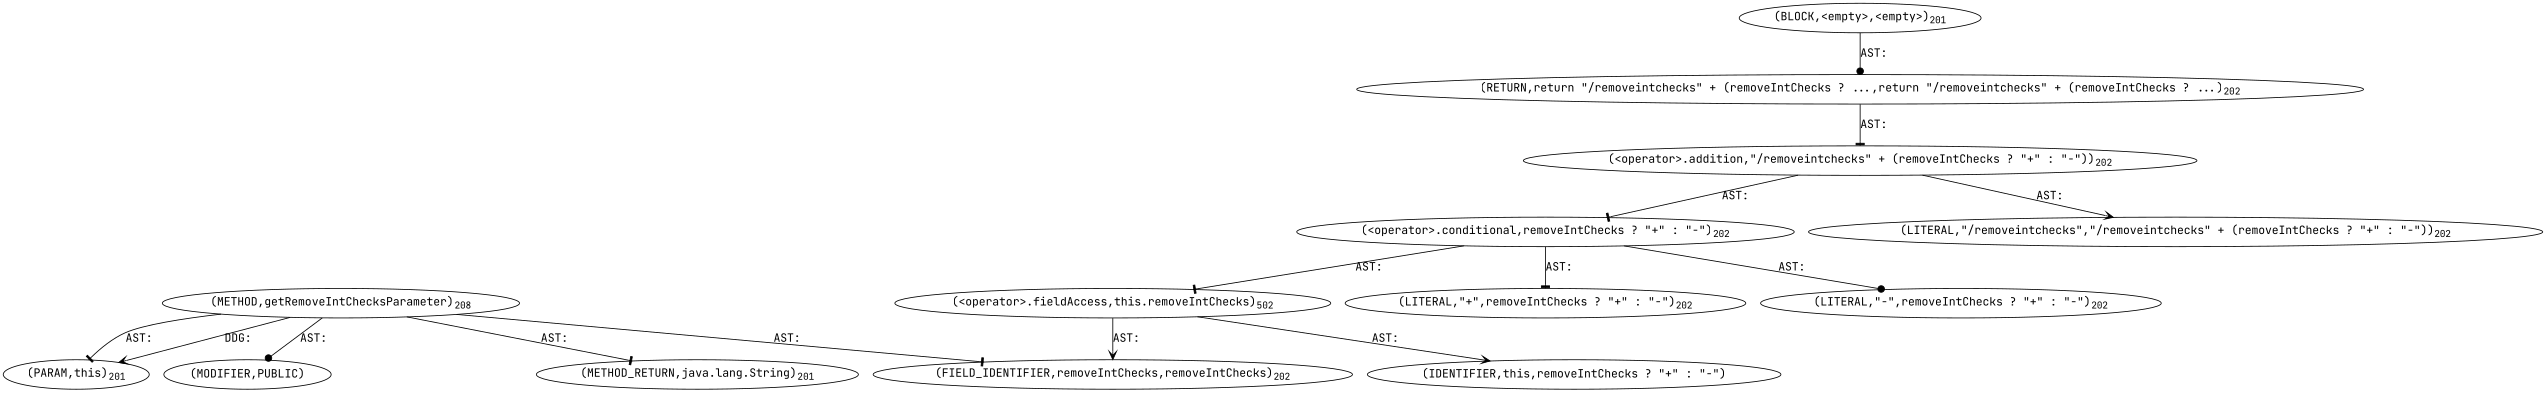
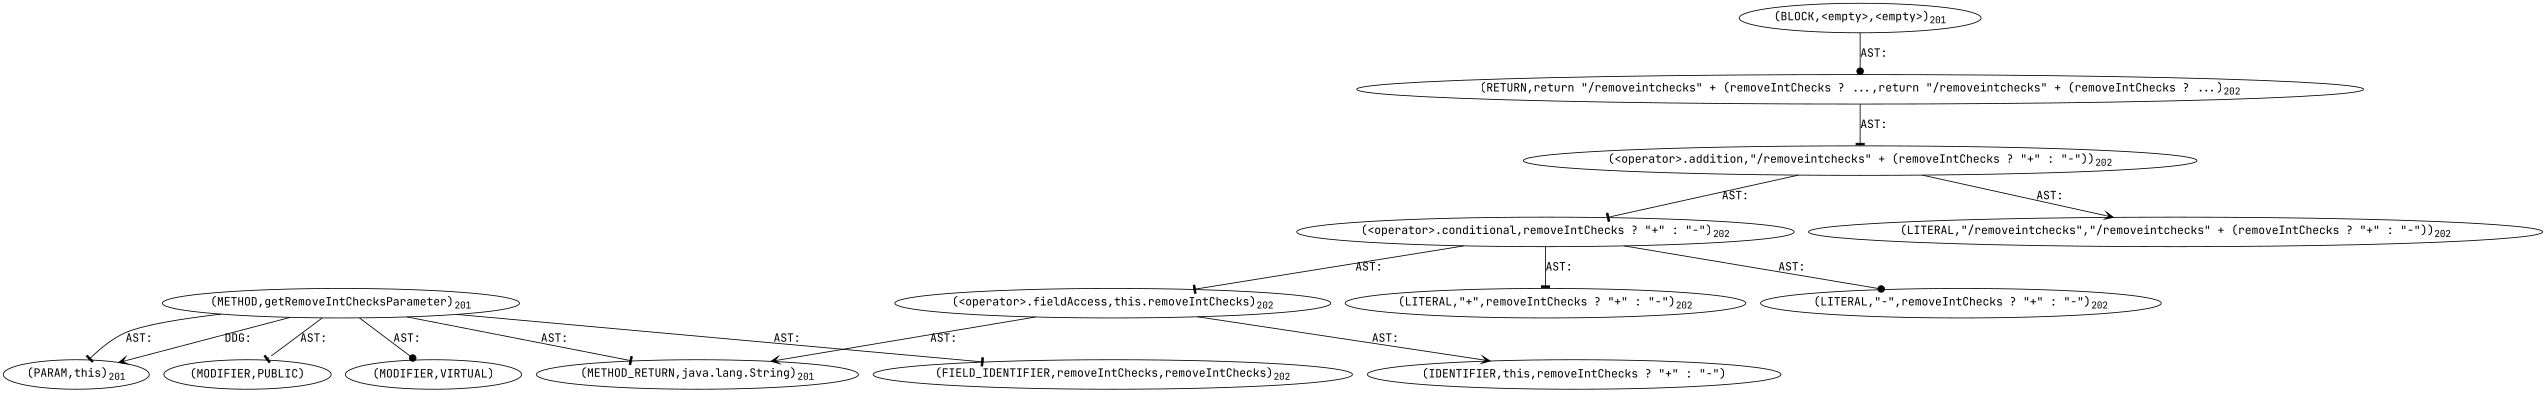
node "(METHOD,getRemoveIntChecksParameter)": text "208" -> "201"
node "(<operator>.fieldAccess,this.removeIntChecks)": text "502" -> "202"
edge "(<operator>.fieldAccess,this.removeIntChecks)" -> "(FIELD_IDENTIFIER,removeIntChecks,removeIntChecks)": now "(<operator>.fieldAccess,this.removeIntChecks)" -> "(METHOD_RETURN,java.lang.String)"
edge "(METHOD,getRemoveIntChecksParameter)" -> "(MODIFIER,PUBLIC)": arrowhead dot -> tee
node "(MODIFIER,VIRTUAL)": added
